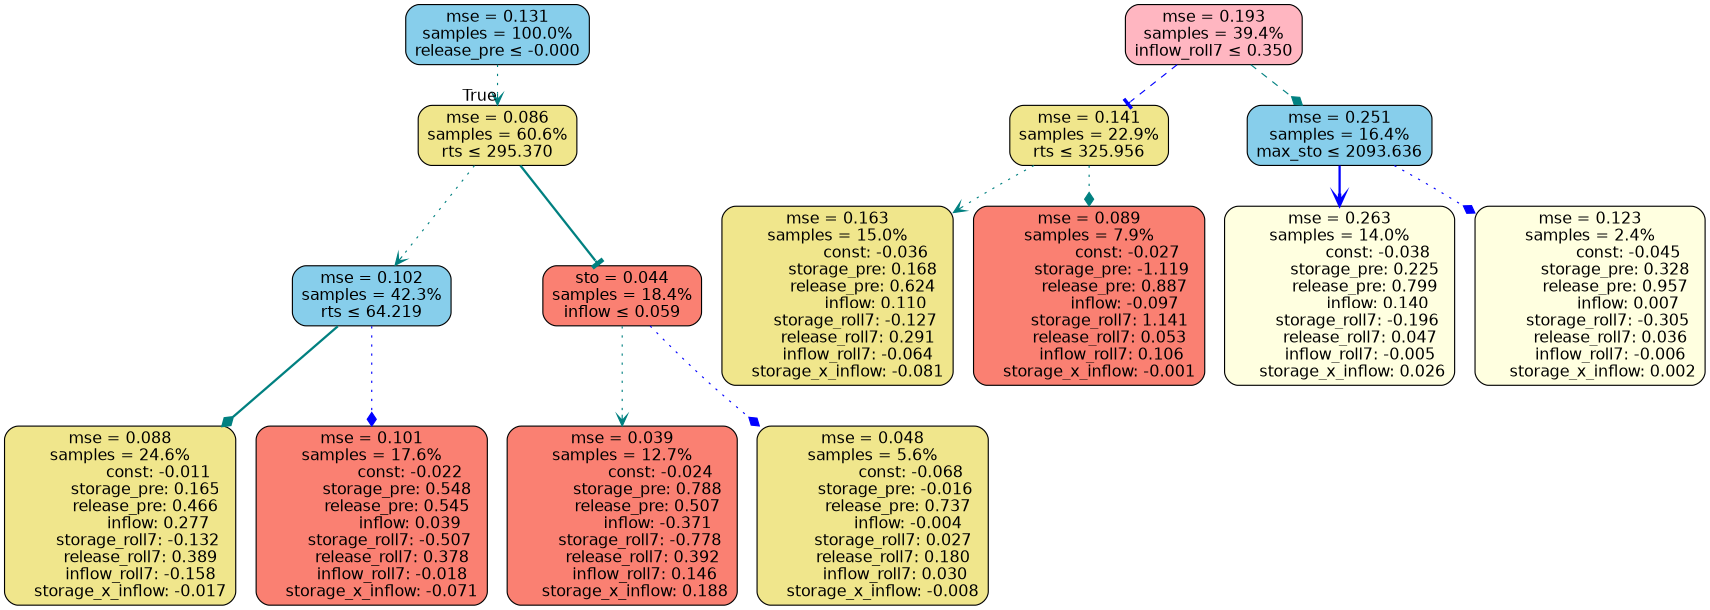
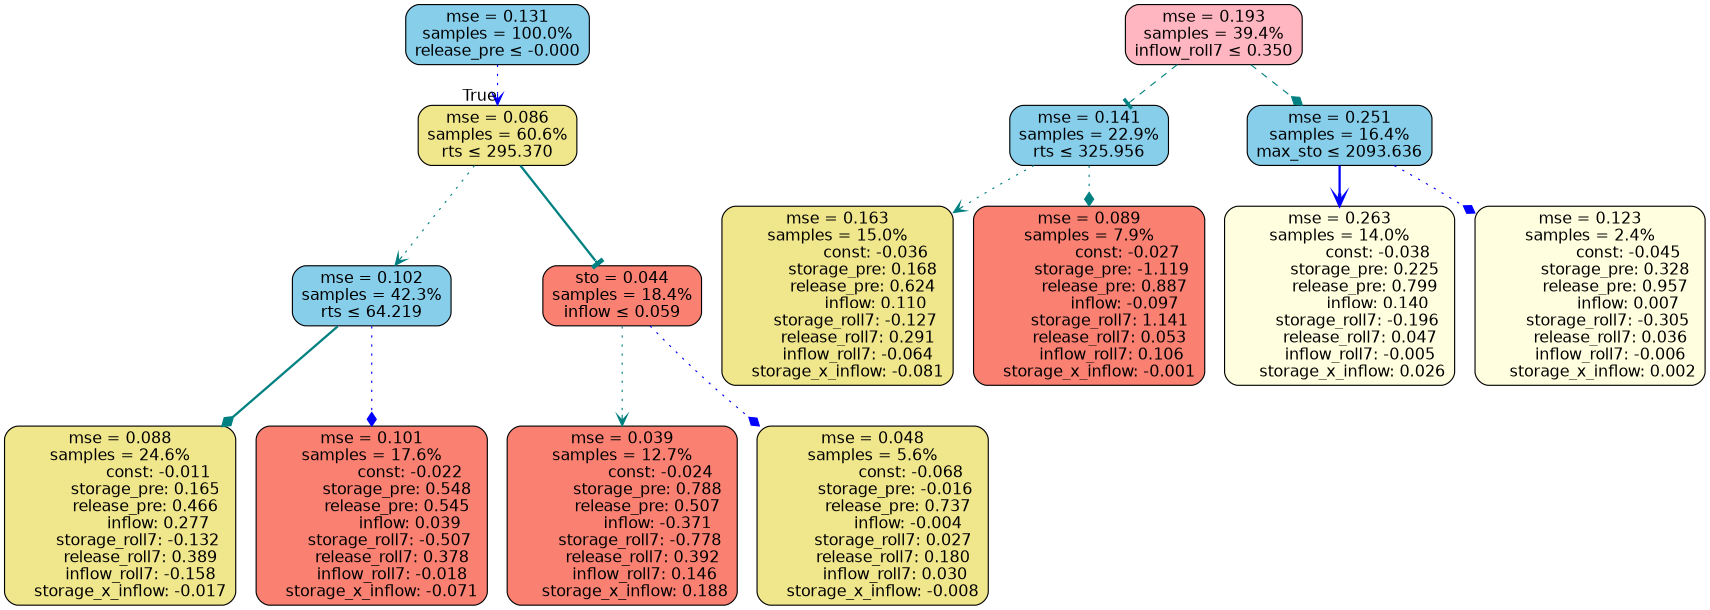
edge "mse = 0.131 samples = 100.0% release_pre ≤ -0.000" -> "mse = 0.086 samples = 60.6% rts ≤ 295.370": color teal -> blue
edge "mse = 0.193 samples = 39.4% inflow_roll7 ≤ 0.350" -> "mse = 0.141 samples = 22.9% rts ≤ 325.956": color blue -> teal
node "mse = 0.141 samples = 22.9% rts ≤ 325.956": fillcolor khaki -> skyblue
